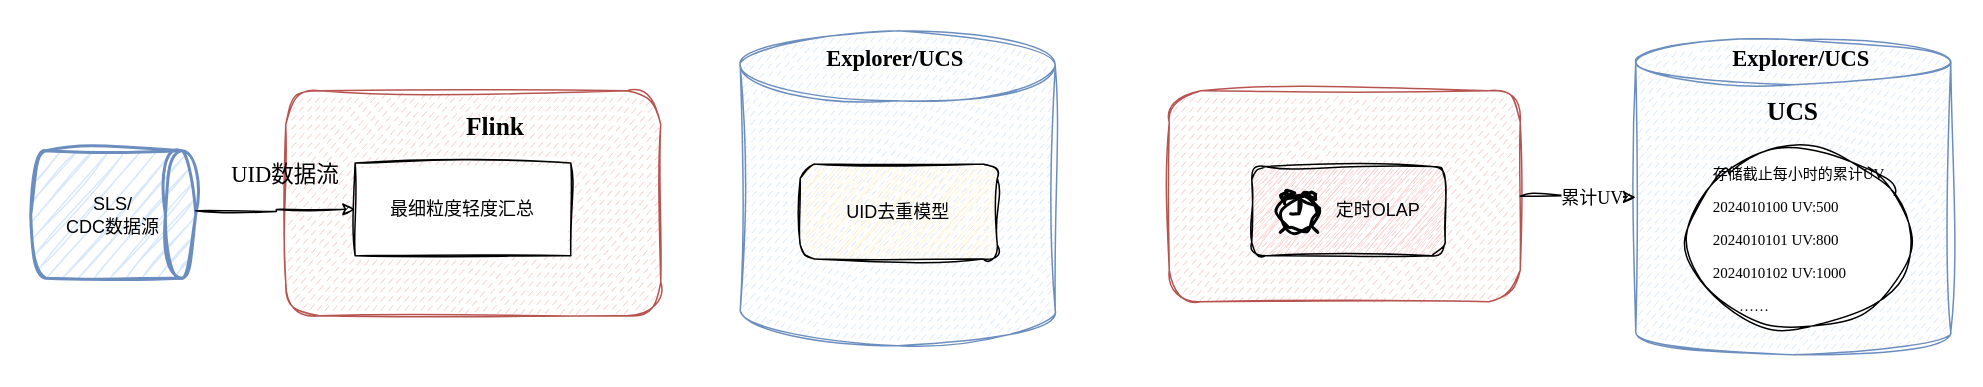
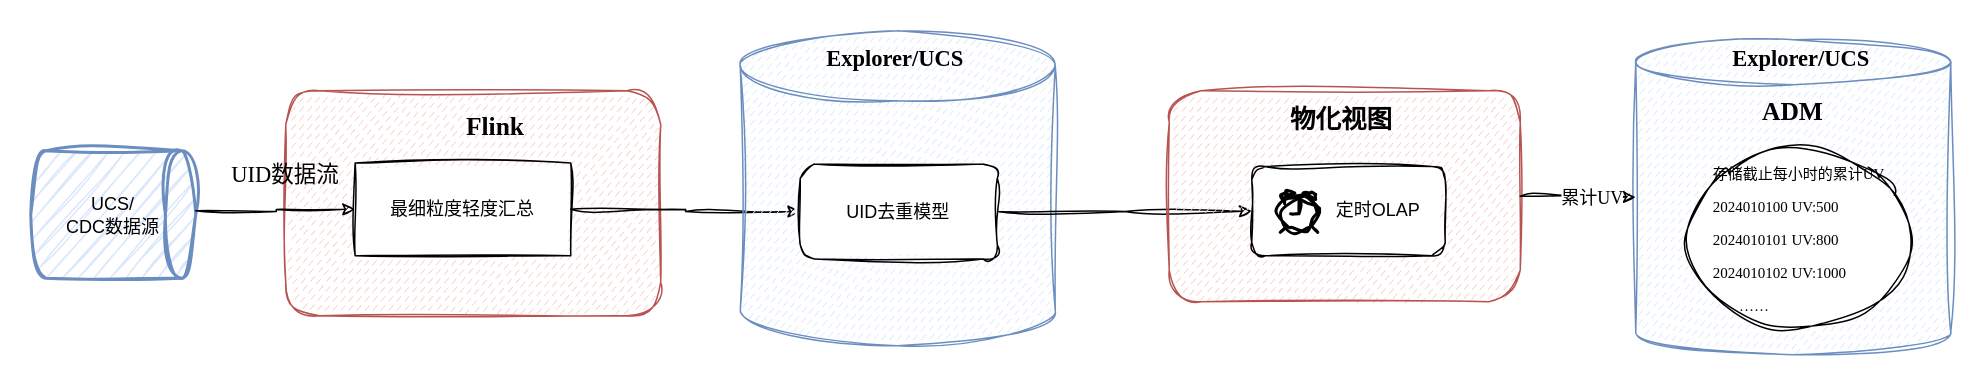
node "UCS": label "UCS" -> "ADM"
node "物化视图": added
node "定时OLAP": fillcolor #f8cecc -> #ffffff
edge "最细粒度轻度汇总" -> "UID去重模型": added
node "UID去重模型": fillcolor #fff2cc -> #ffffff
edge "UID去重模型" -> "定时OLAP": added
node "SLS/ CDC数据源": label "SLS/ CDC数据源" -> "UCS/ CDC数据源"
